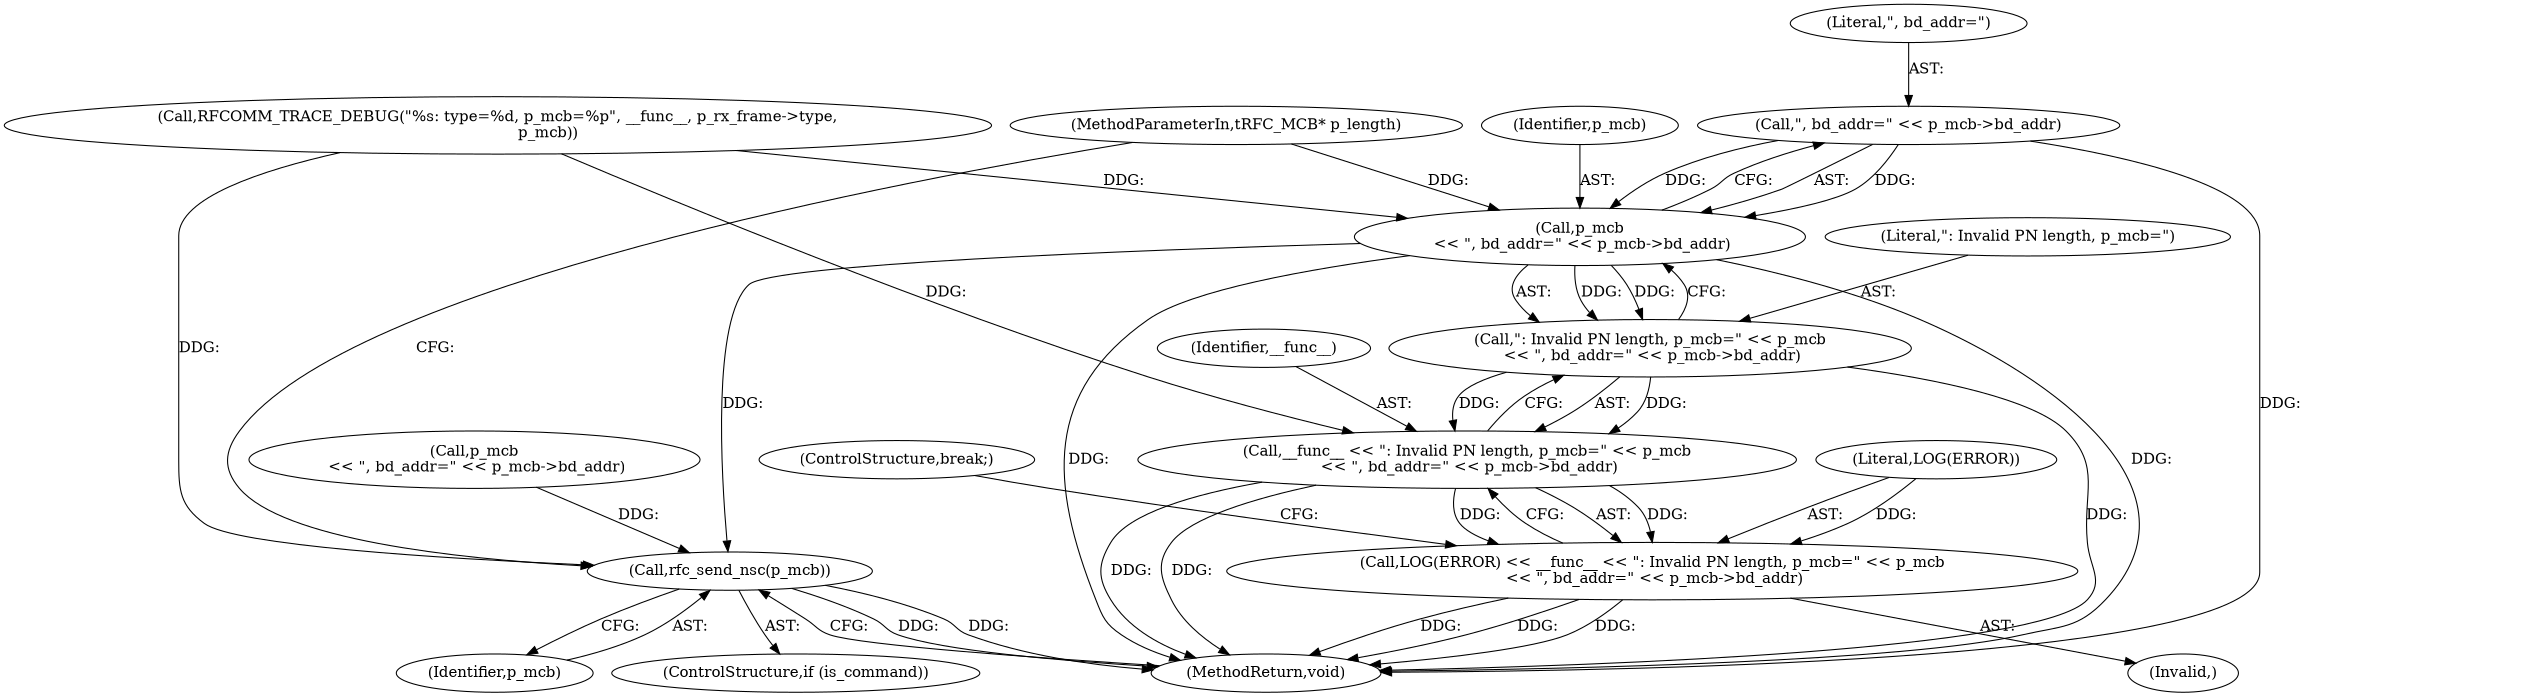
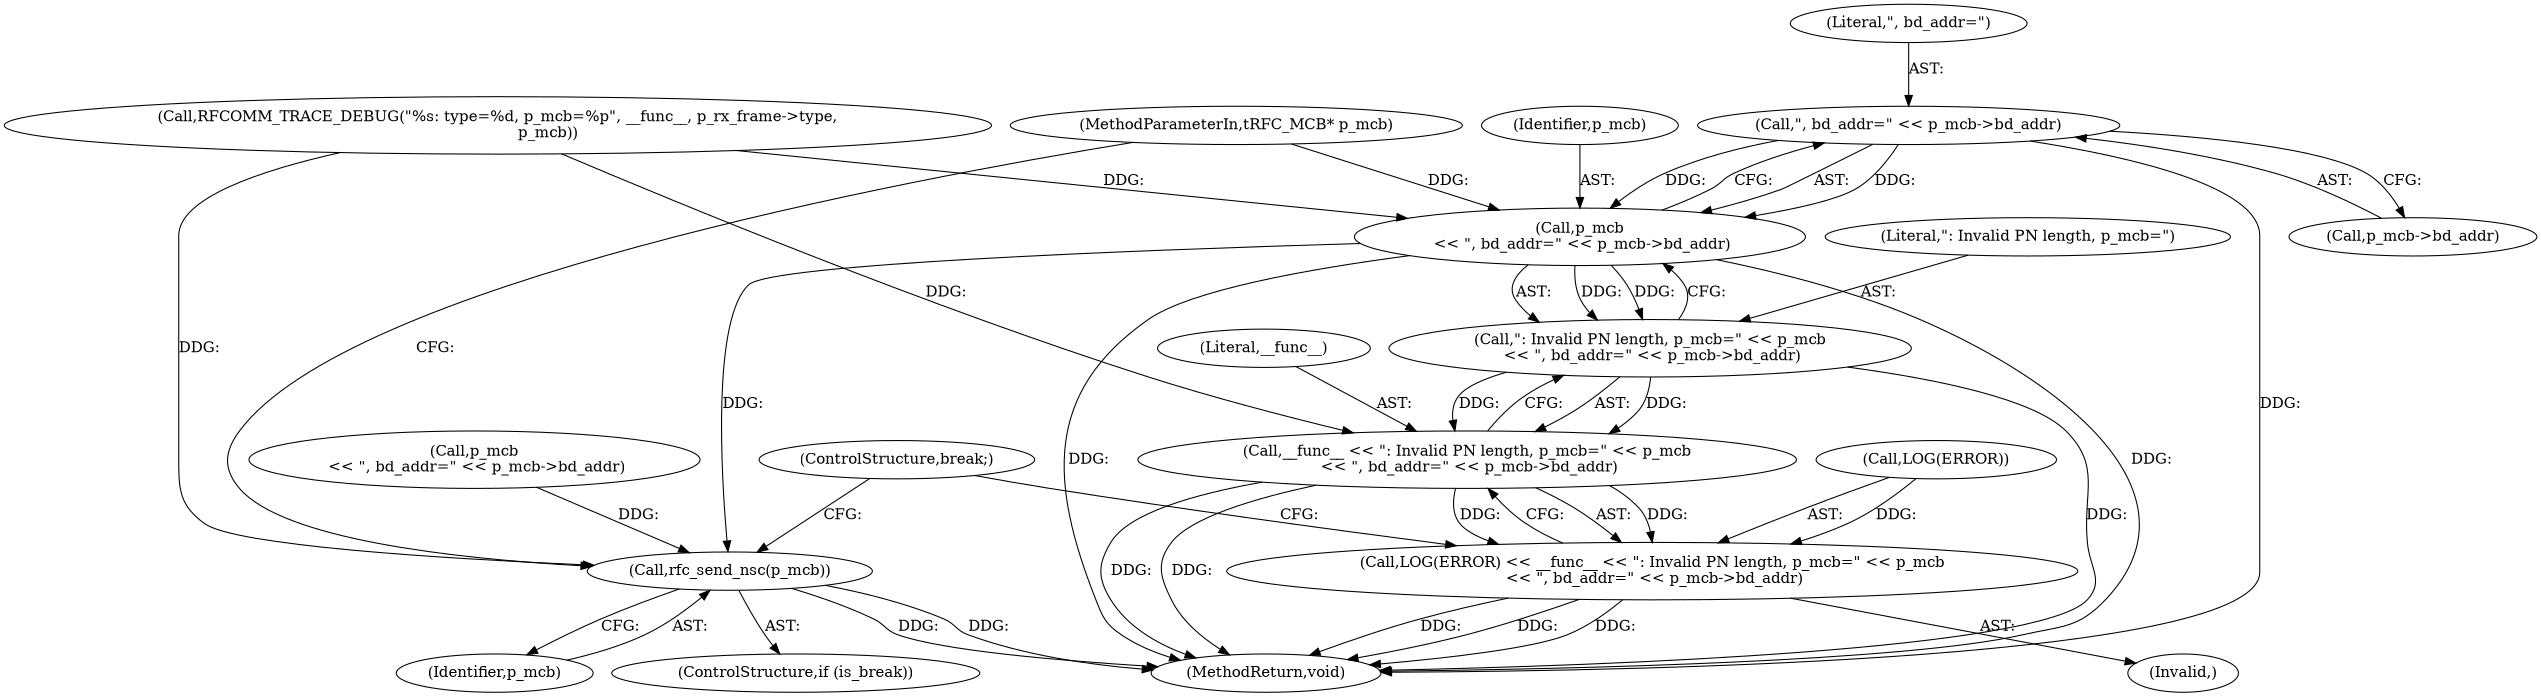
node "(MethodParameterIn,tRFC_MCB* p_length)": label "(MethodParameterIn,tRFC_MCB* p_length)" -> "(MethodParameterIn,tRFC_MCB* p_mcb)"
node "(Call,p_mcb->bd_addr)": added
node "(Identifier,__func__)": label "(Identifier,__func__)" -> "(Literal,__func__)"
node "(Literal,LOG(ERROR))": label "(Literal,LOG(ERROR))" -> "(Call,LOG(ERROR))"
edge "(MethodReturn,void)" -> "(Call,rfc_send_nsc(p_mcb))": now "(ControlStructure,break;)" -> "(Call,rfc_send_nsc(p_mcb))"
node "(ControlStructure,if (is_command))": label "(ControlStructure,if (is_command))" -> "(ControlStructure,if (is_break))"
